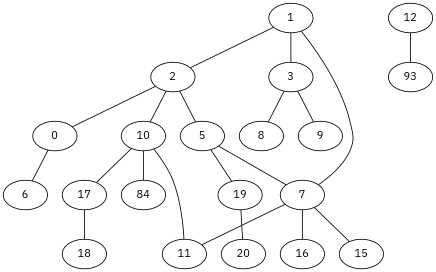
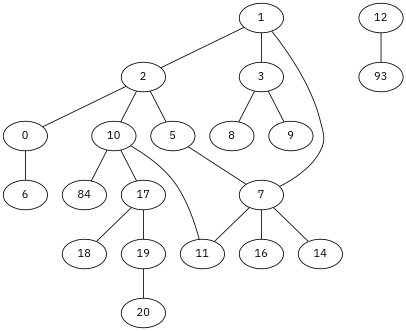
edge "5" -- "19": now "17" -- "19"
node "15": label "15" -> "14"
